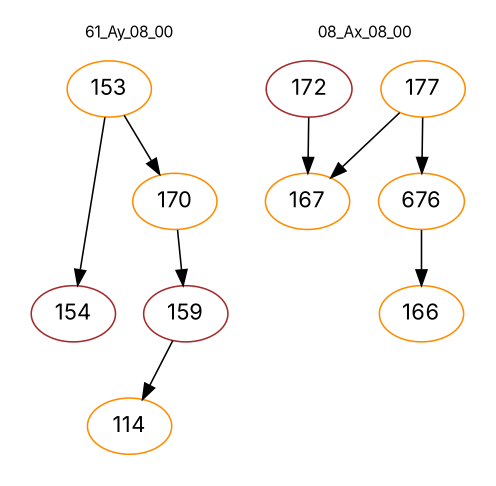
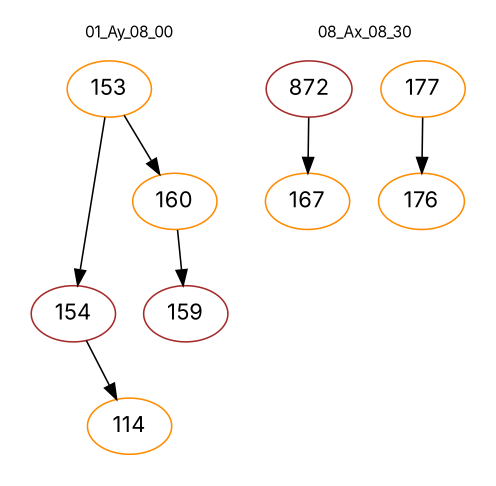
cluster "61_Ay_08_00": label "61_Ay_08_00" -> "01_Ay_08_00"
cluster "08_Ax_08_00": label "08_Ax_08_00" -> "08_Ax_08_30"
node "172": label "172" -> "872"
edge "177" -> "167": removed
node "170": label "170" -> "160"
node "676": label "676" -> "176"
node "166": removed
edge "159" -> "114": now "154" -> "114"
